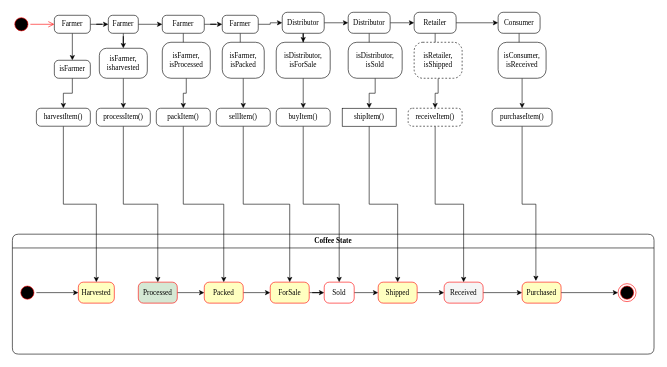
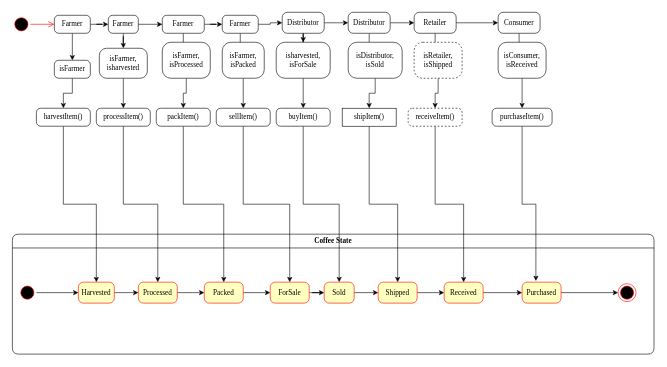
node "isDistributor, isForSale": label "isDistributor, isForSale" -> "isharvested, isForSale"
edge "Harvested" -> "Processed": added
node "Processed": fillcolor #d5e8d4 -> #ffffc0
node "Sold": fillcolor #ffffff -> #ffffc0
node "Received": fillcolor #f5f5f5 -> #ffffc0
